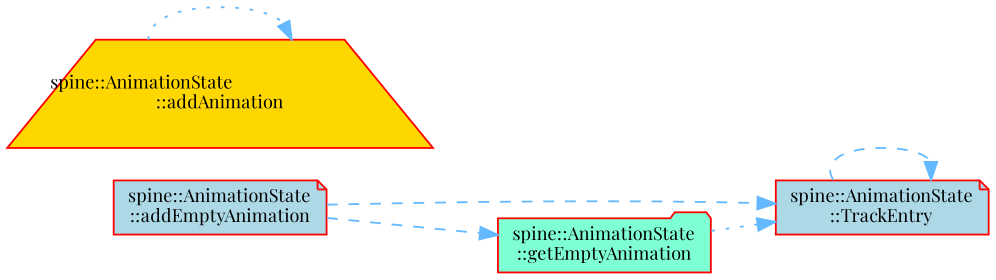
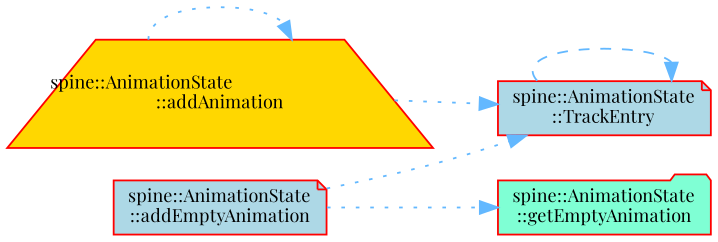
edge "spine::AnimationState ::addEmptyAnimation" -> "spine::AnimationState ::TrackEntry": style dashed -> dotted
edge "spine::AnimationState ::addEmptyAnimation" -> "spine::AnimationState ::getEmptyAnimation": style dashed -> dotted
edge "spine::AnimationState ::getEmptyAnimation" -> "spine::AnimationState ::TrackEntry": now "spine::AnimationState ::addAnimation" -> "spine::AnimationState ::TrackEntry"
